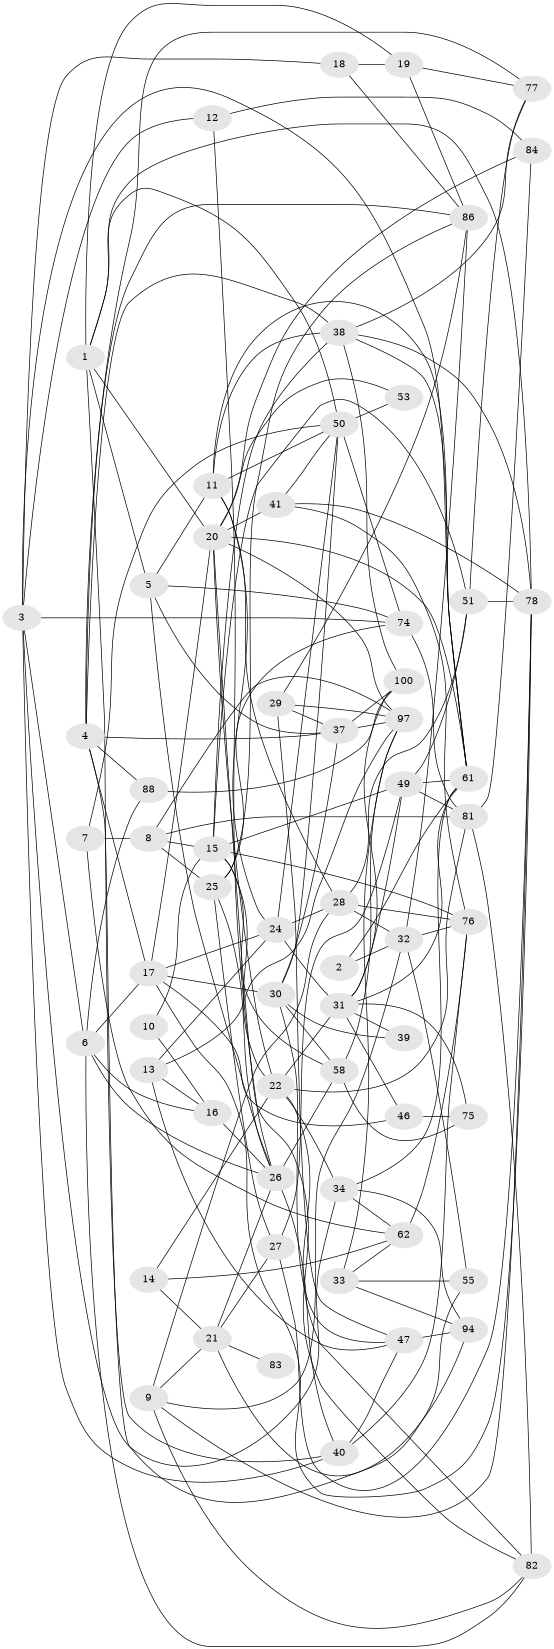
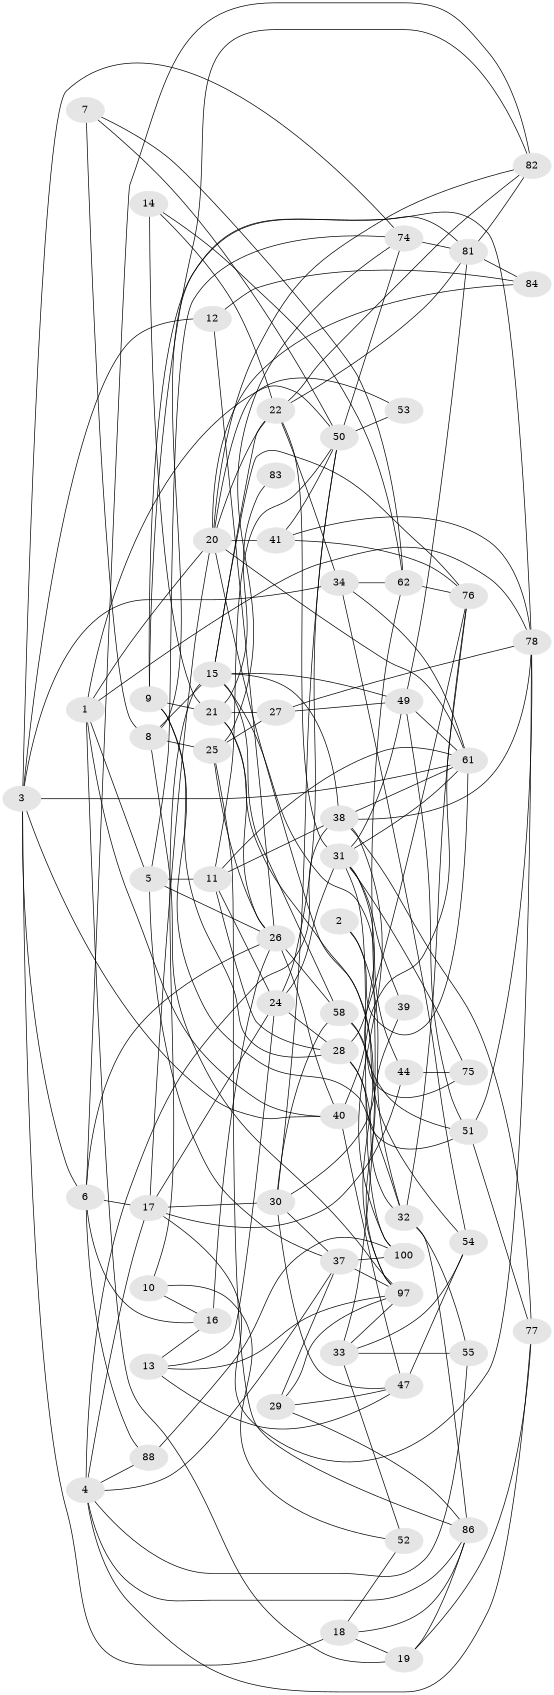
node "46": label "46" -> "44"
node "94": label "94" -> "54"
node "52": added
